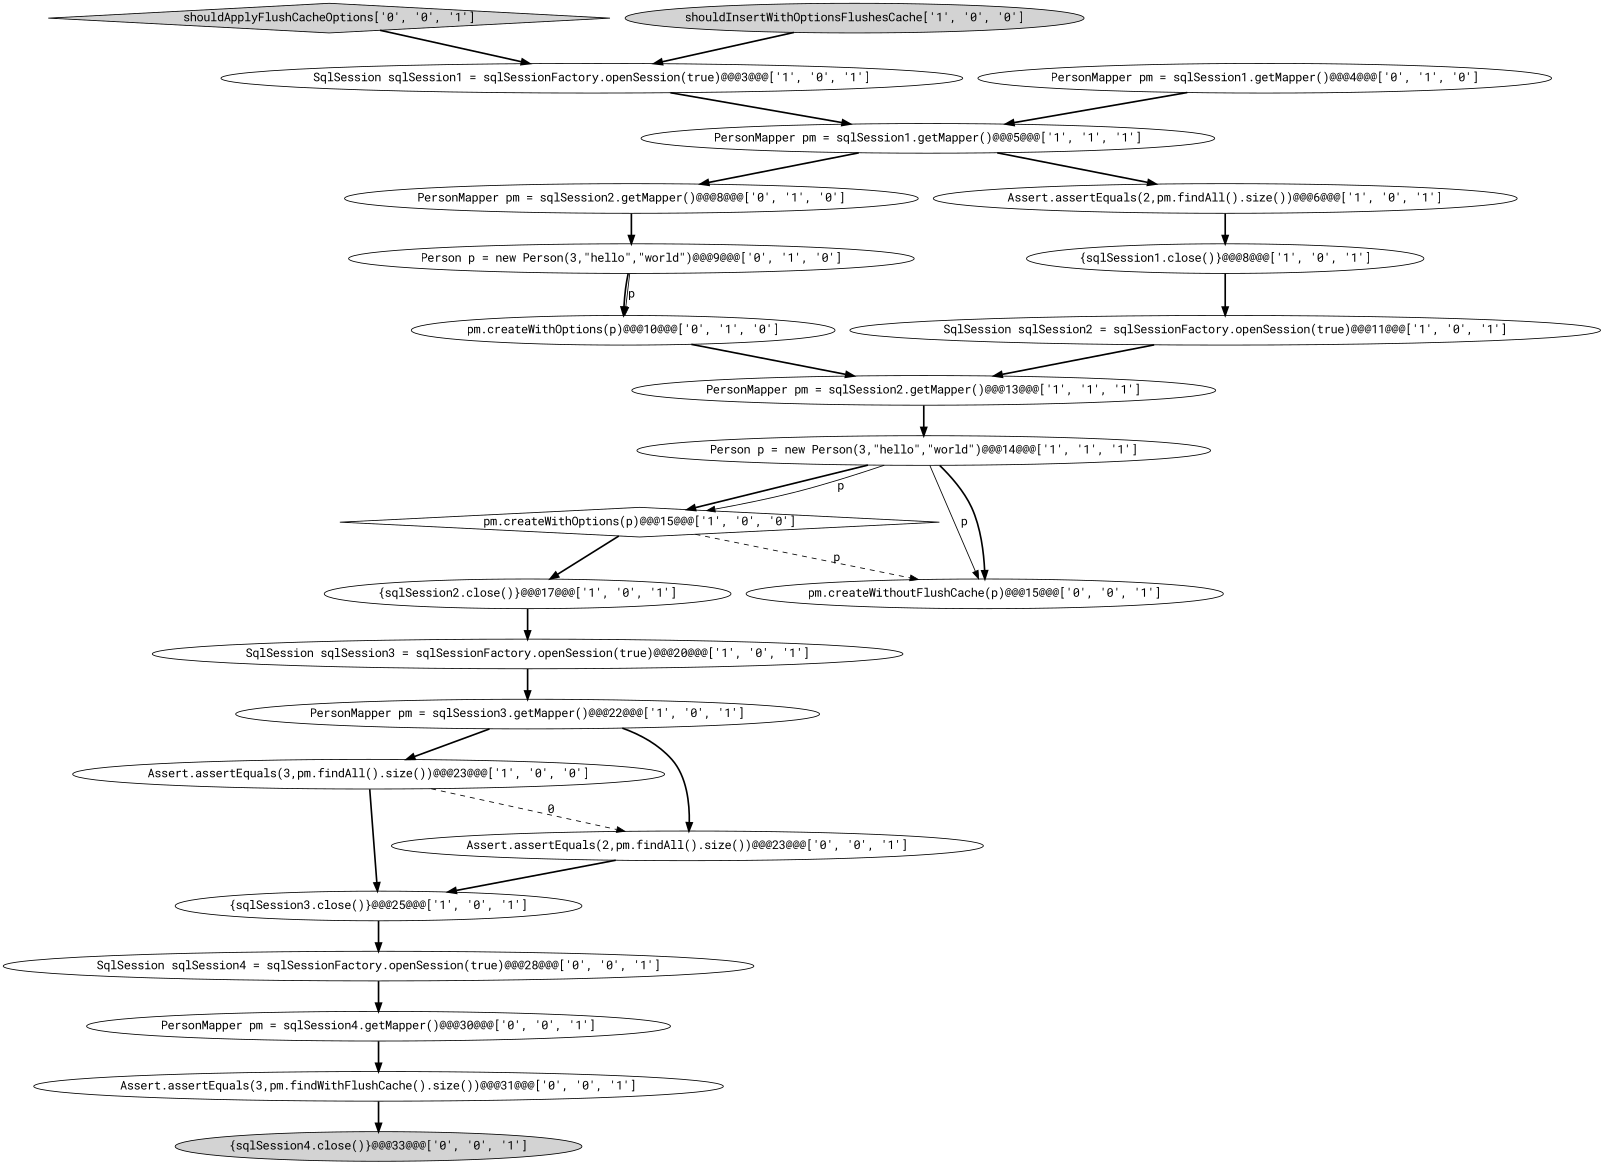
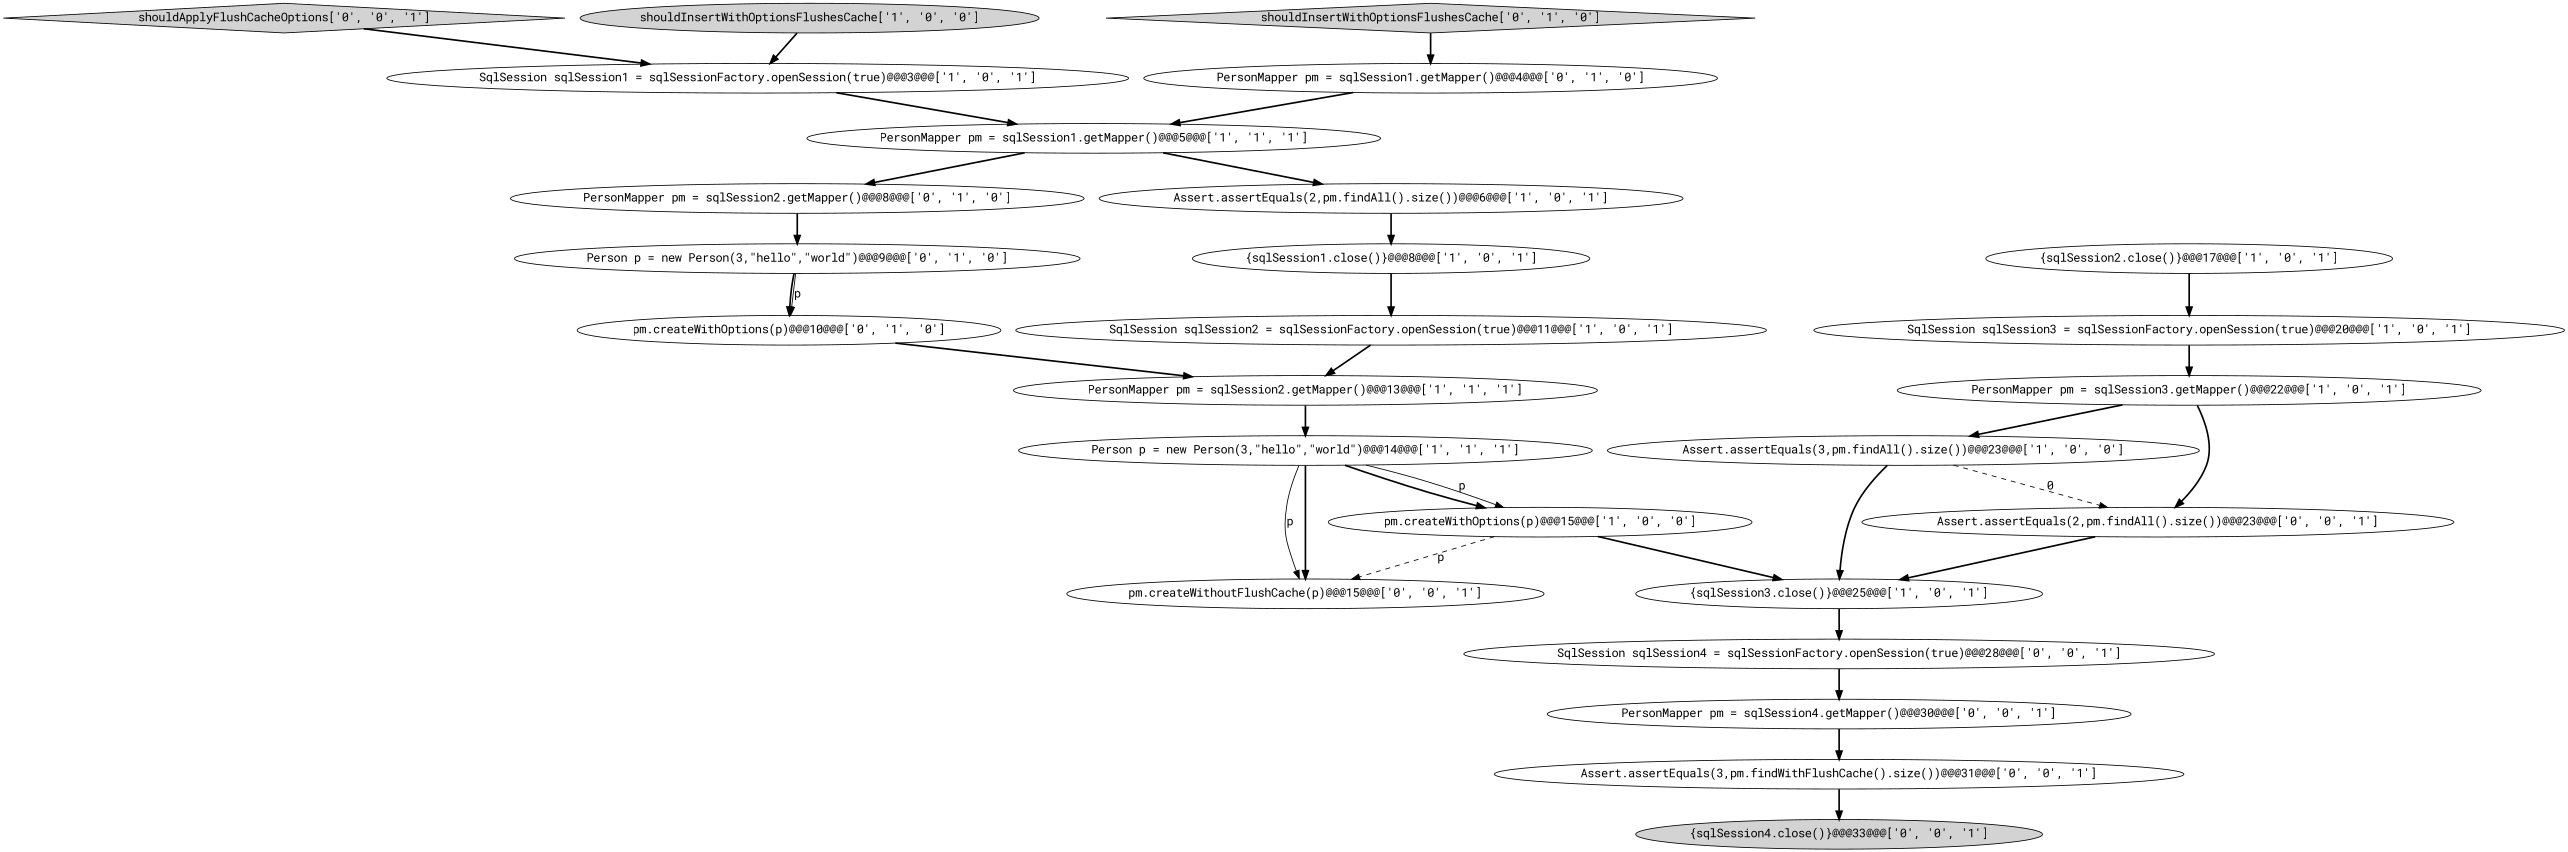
node "shouldInsertWithOptionsFlushesCache['0', '1', '0']": added
node "pm.createWithOptions(p)@@@15@@@['1', '0', '0']": shape diamond -> ellipse
edge "pm.createWithOptions(p)@@@15@@@['1', '0', '0']" -> "{sqlSession2.close()}@@@17@@@['1', '0', '1']": now "pm.createWithOptions(p)@@@15@@@['1', '0', '0']" -> "{sqlSession3.close()}@@@25@@@['1', '0', '1']"
